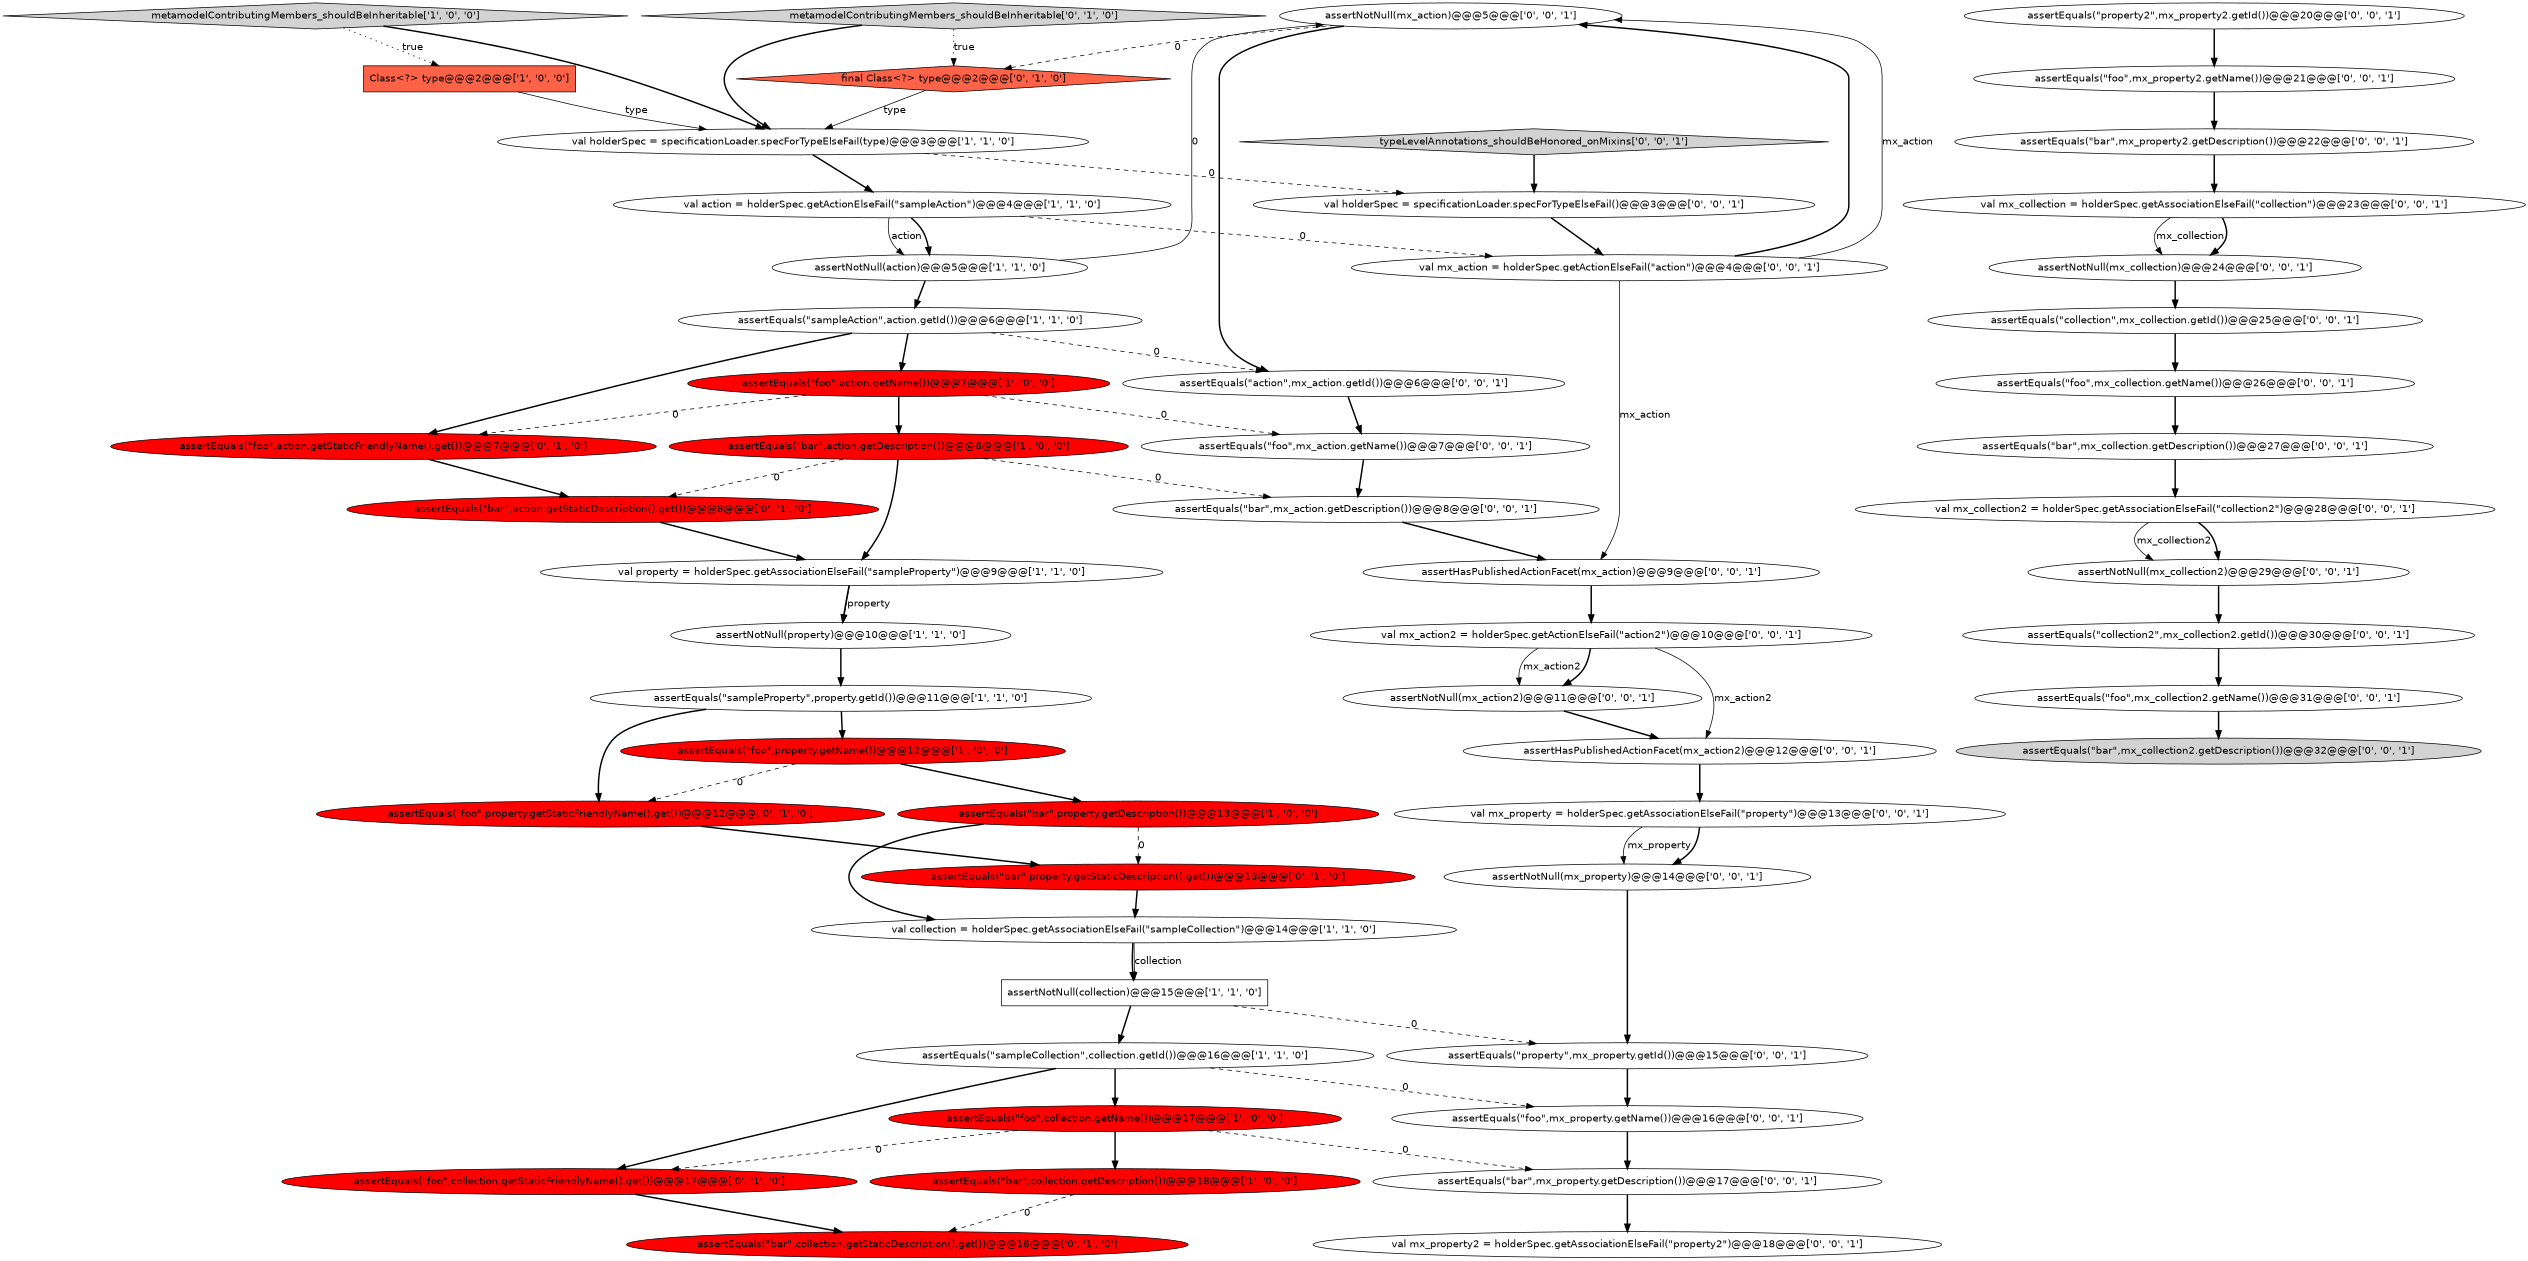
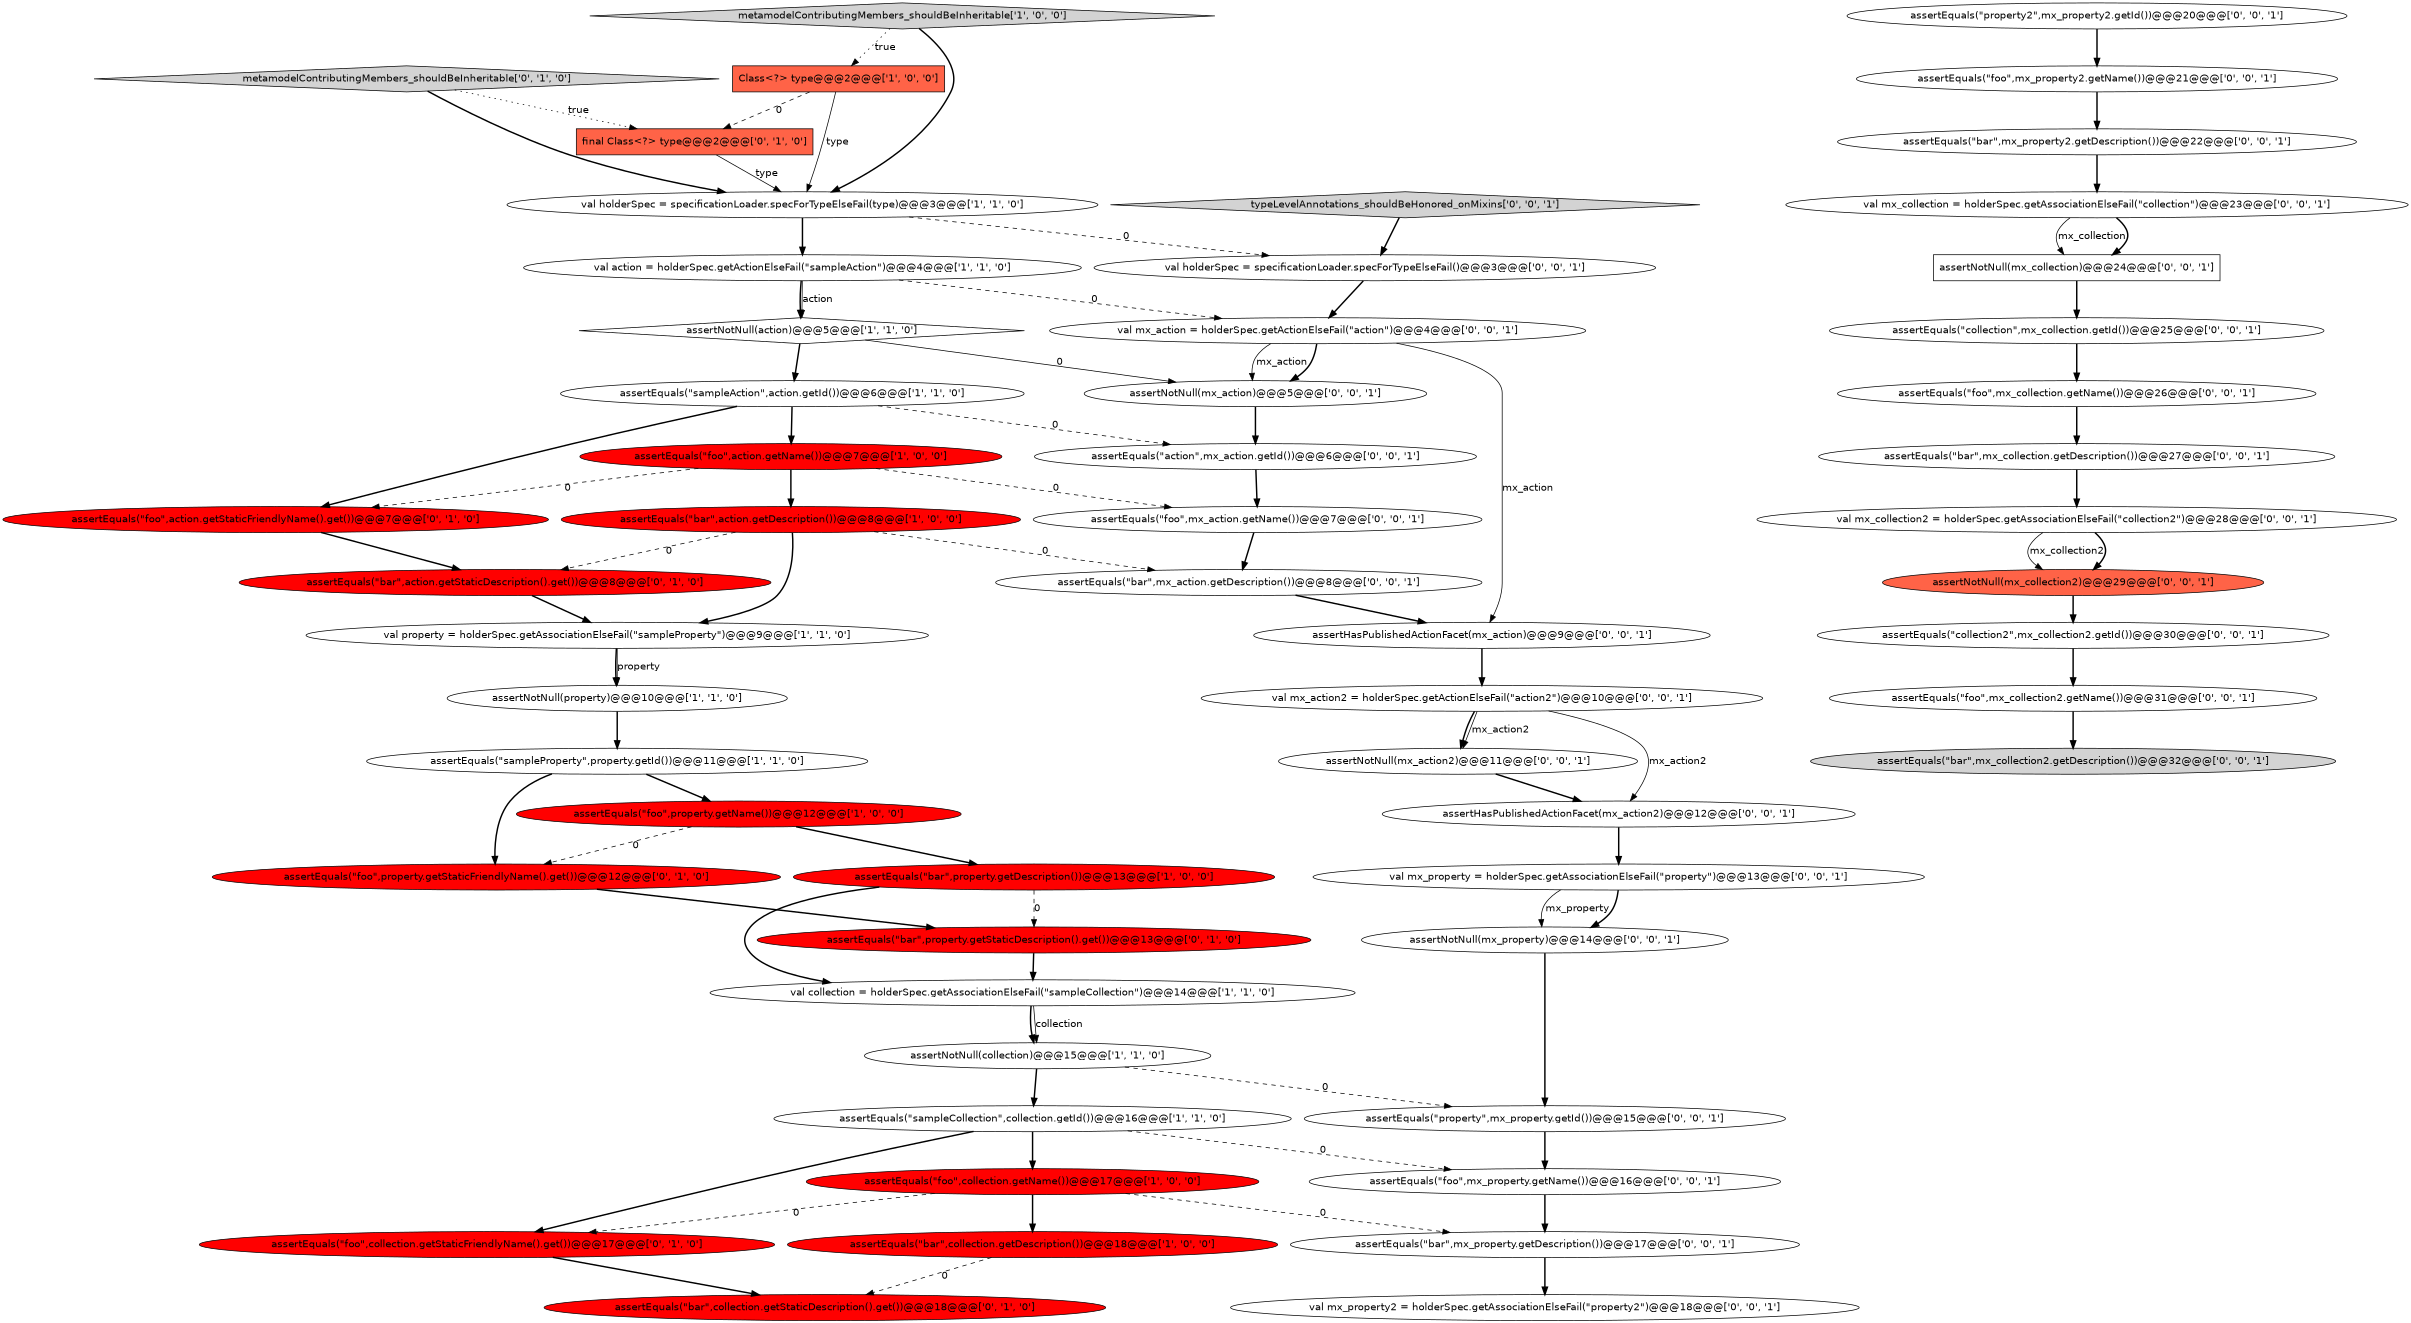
edge "assertNotNull(mx_action)@@@5@@@['0', '0', '1']" -> "final Class<?> type@@@2@@@['0', '1', '0']": now "Class<?> type@@@2@@@['1', '0', '0']" -> "final Class<?> type@@@2@@@['0', '1', '0']"
node "final Class<?> type@@@2@@@['0', '1', '0']": shape diamond -> box
node "assertNotNull(action)@@@5@@@['1', '1', '0']": shape ellipse -> diamond
node "assertNotNull(mx_collection)@@@24@@@['0', '0', '1']": shape ellipse -> box
node "assertNotNull(mx_collection2)@@@29@@@['0', '0', '1']": fillcolor white -> tomato
node "assertNotNull(collection)@@@15@@@['1', '1', '0']": shape box -> ellipse
